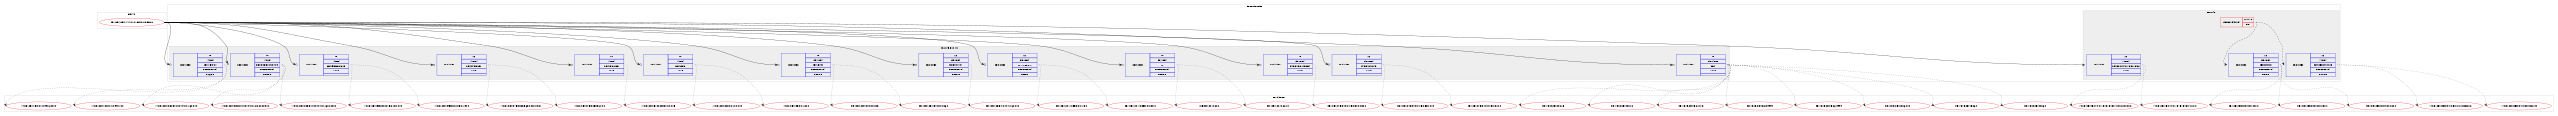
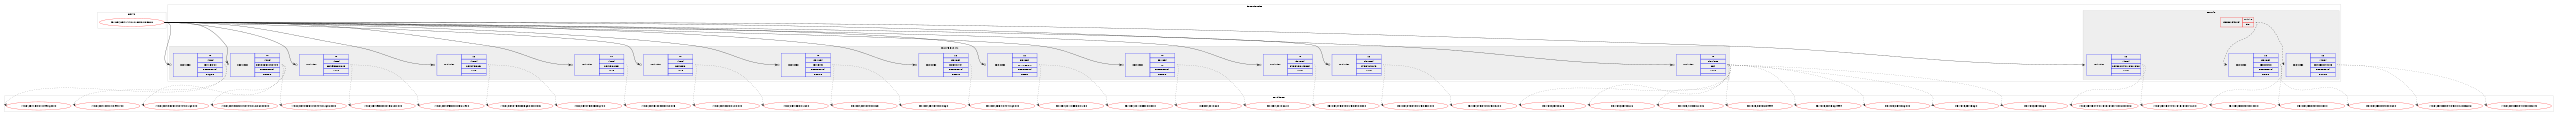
node "dev-lang/perl-5.24.1-r2": label "dev-lang/perl-5.24.1-r2" -> "dev-lang/none-5.24.1-r2"
